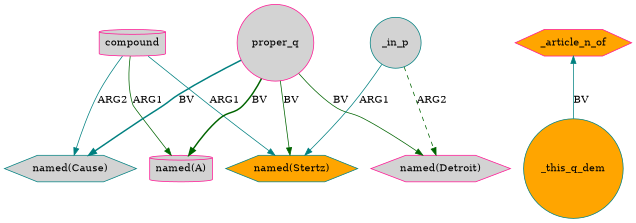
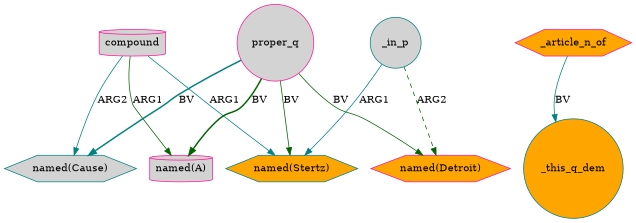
edge "_this_q_dem" -> "_article_n_of": reversed
node "named(Detroit)": fillcolor lightgrey -> orange
